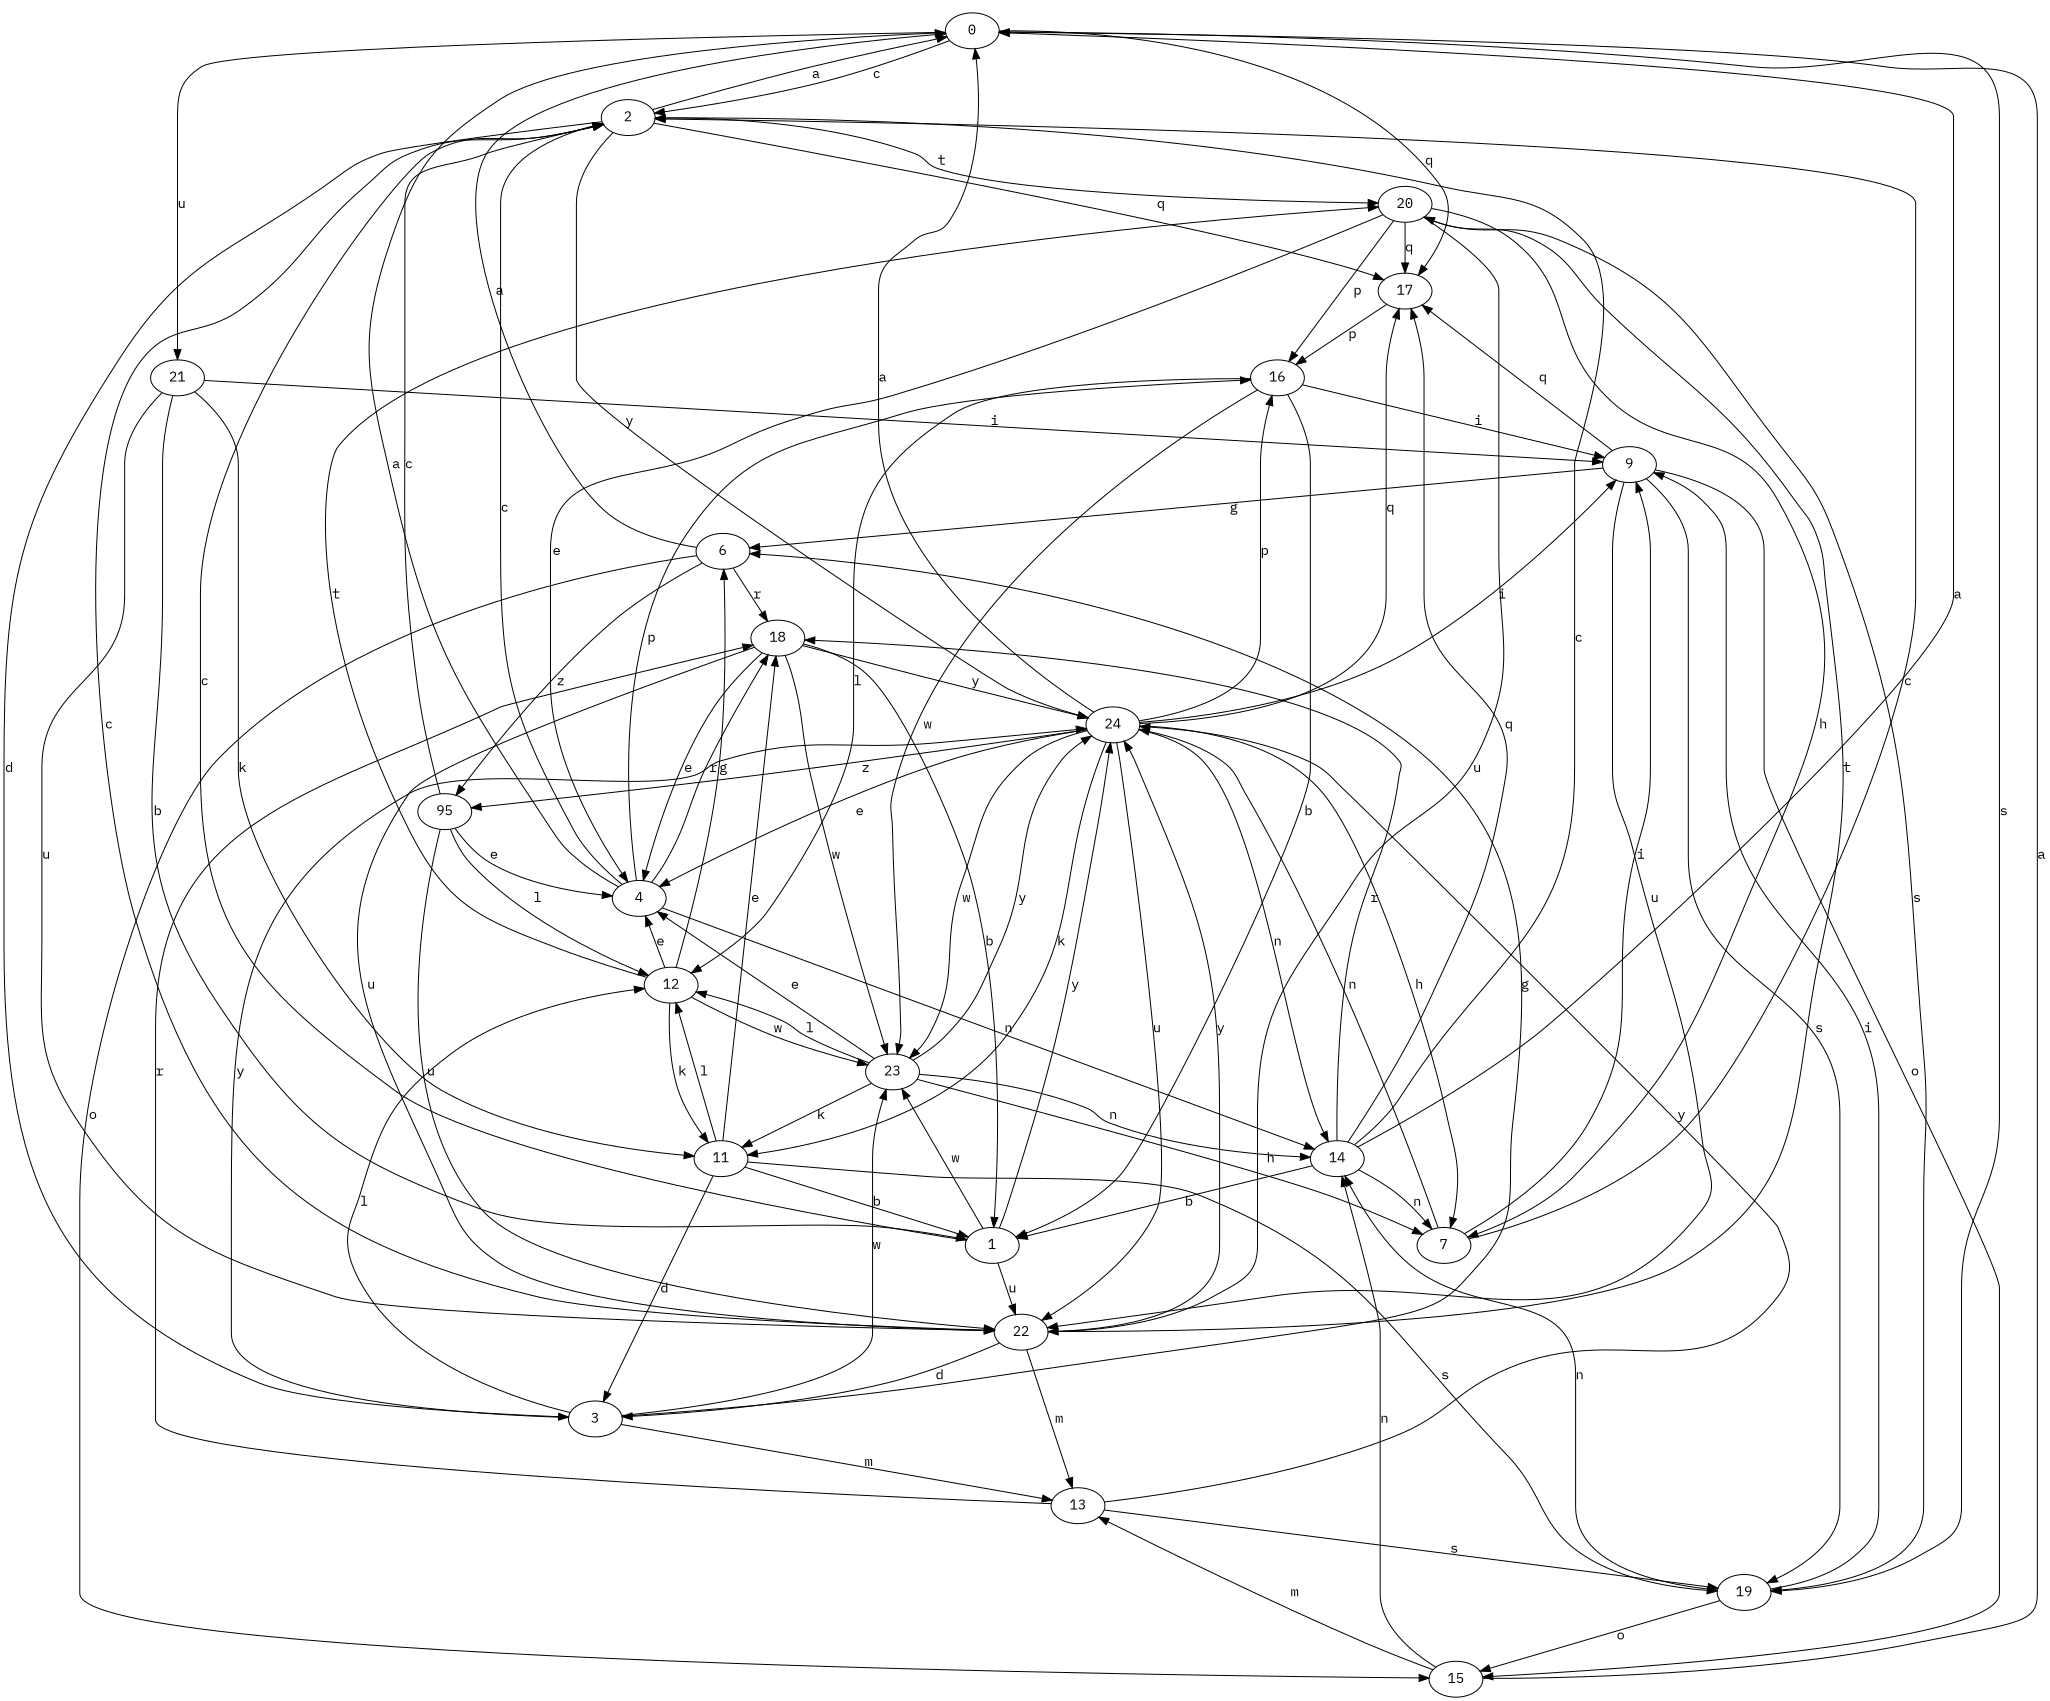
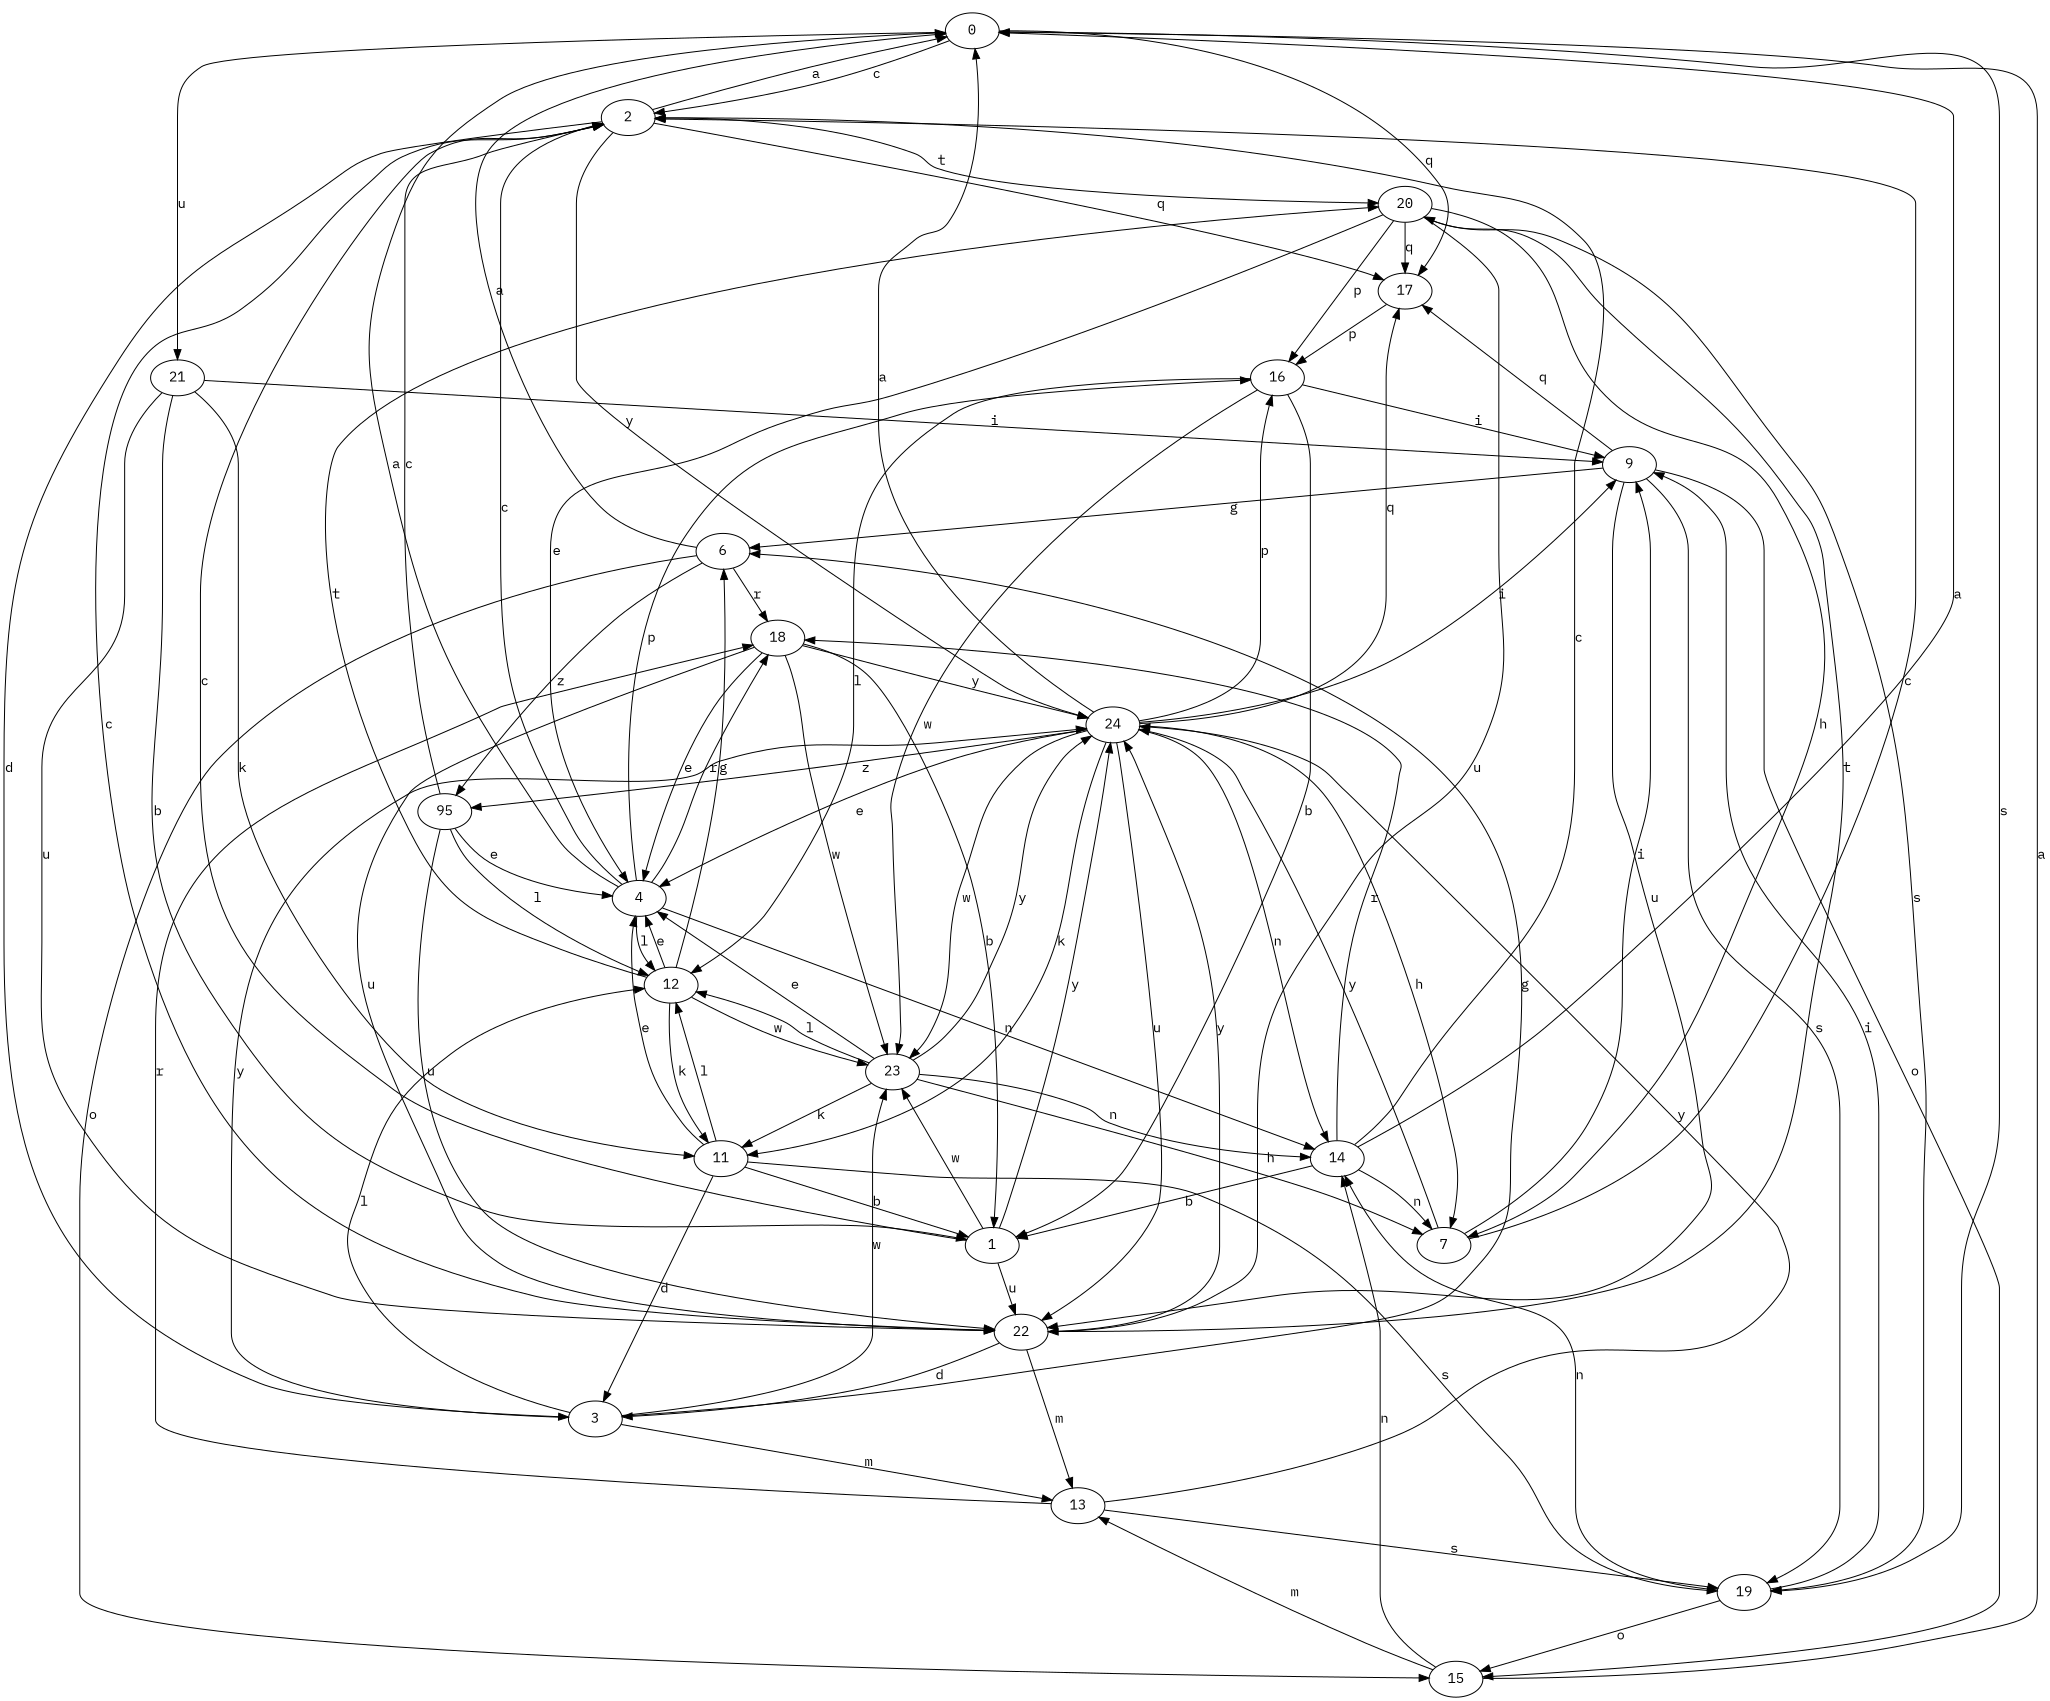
edge "14" -> "17": removed, label "q"
edge "11" -> "18": now "11" -> "4"
edge "4" -> "12": added, label "l"
edge "7" -> "24": label "n" -> "y"
